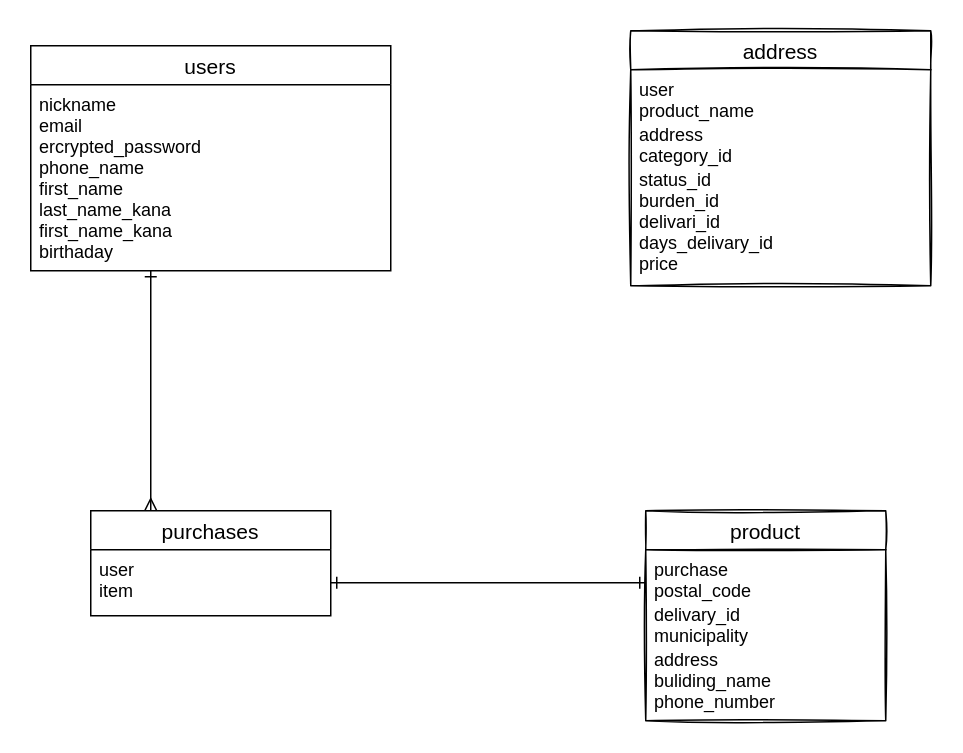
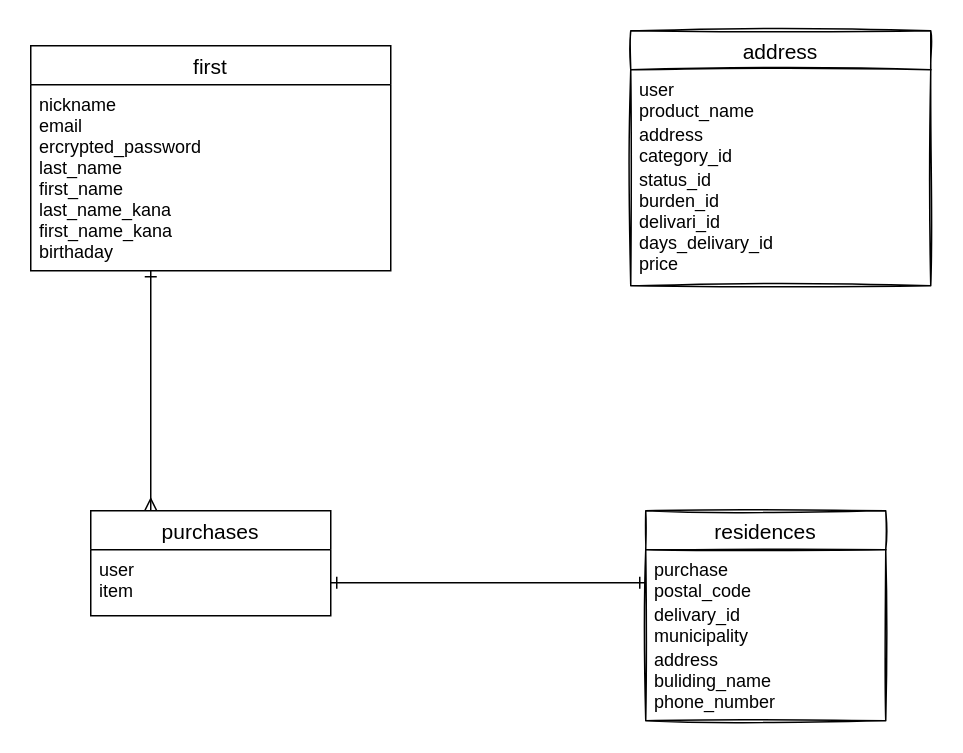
node "users": label "users" -> "first"
node "nickname email ercrypted_password phone_name first_name last_name_kana first_name_kana birthaday": label "nickname email ercrypted_password phone_name first_name last_name_kana first_name_kana birthaday" -> "nickname email ercrypted_password last_name first_name last_name_kana first_name_kana birthaday"
node "product": label "product" -> "residences"
